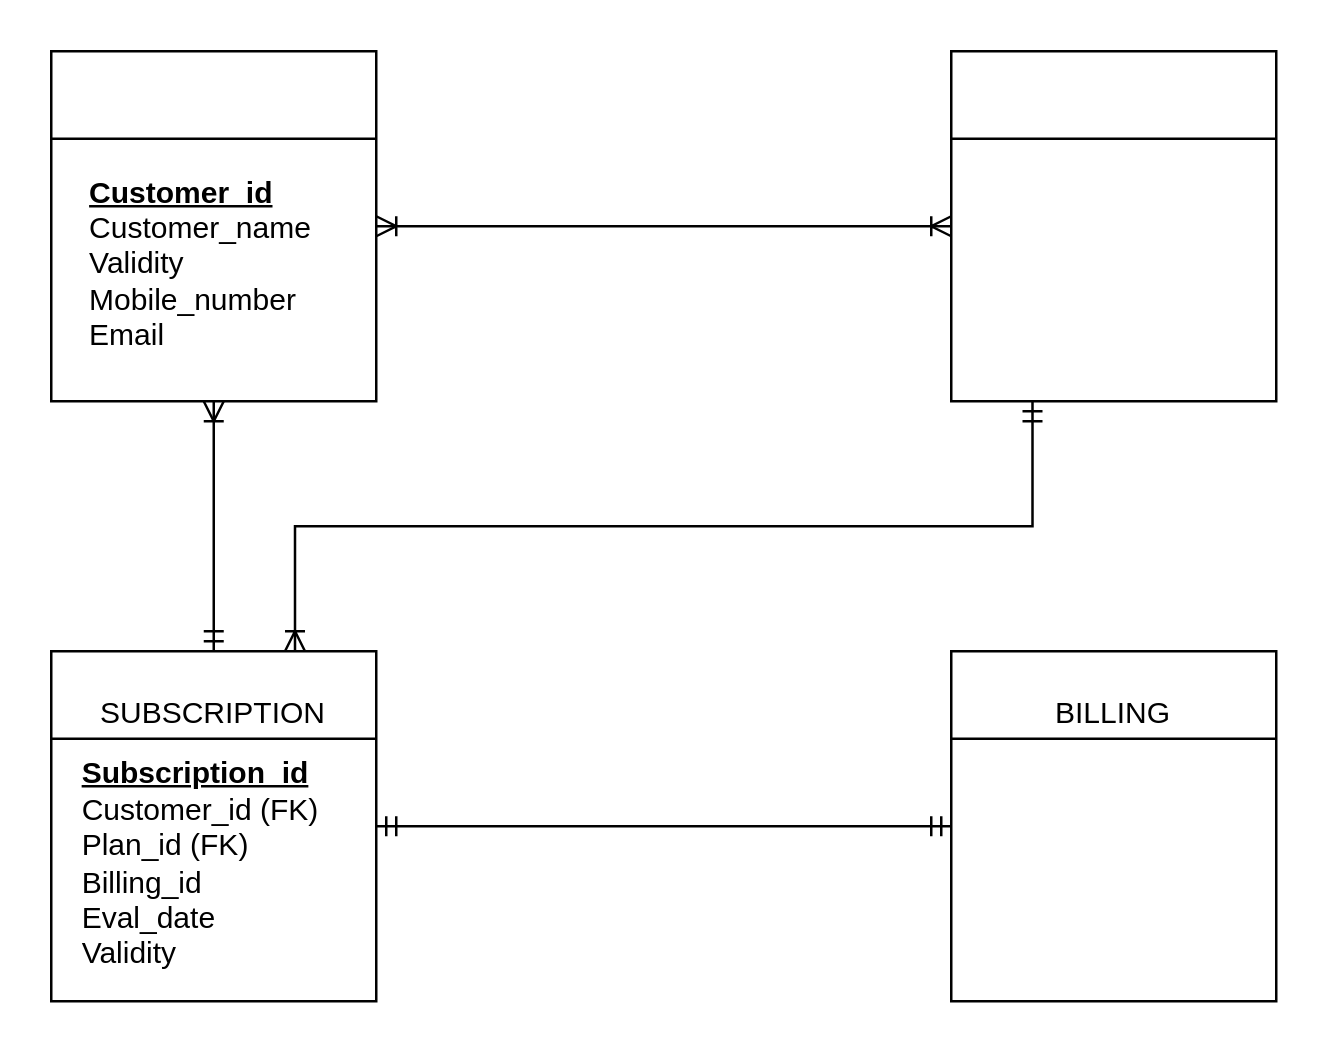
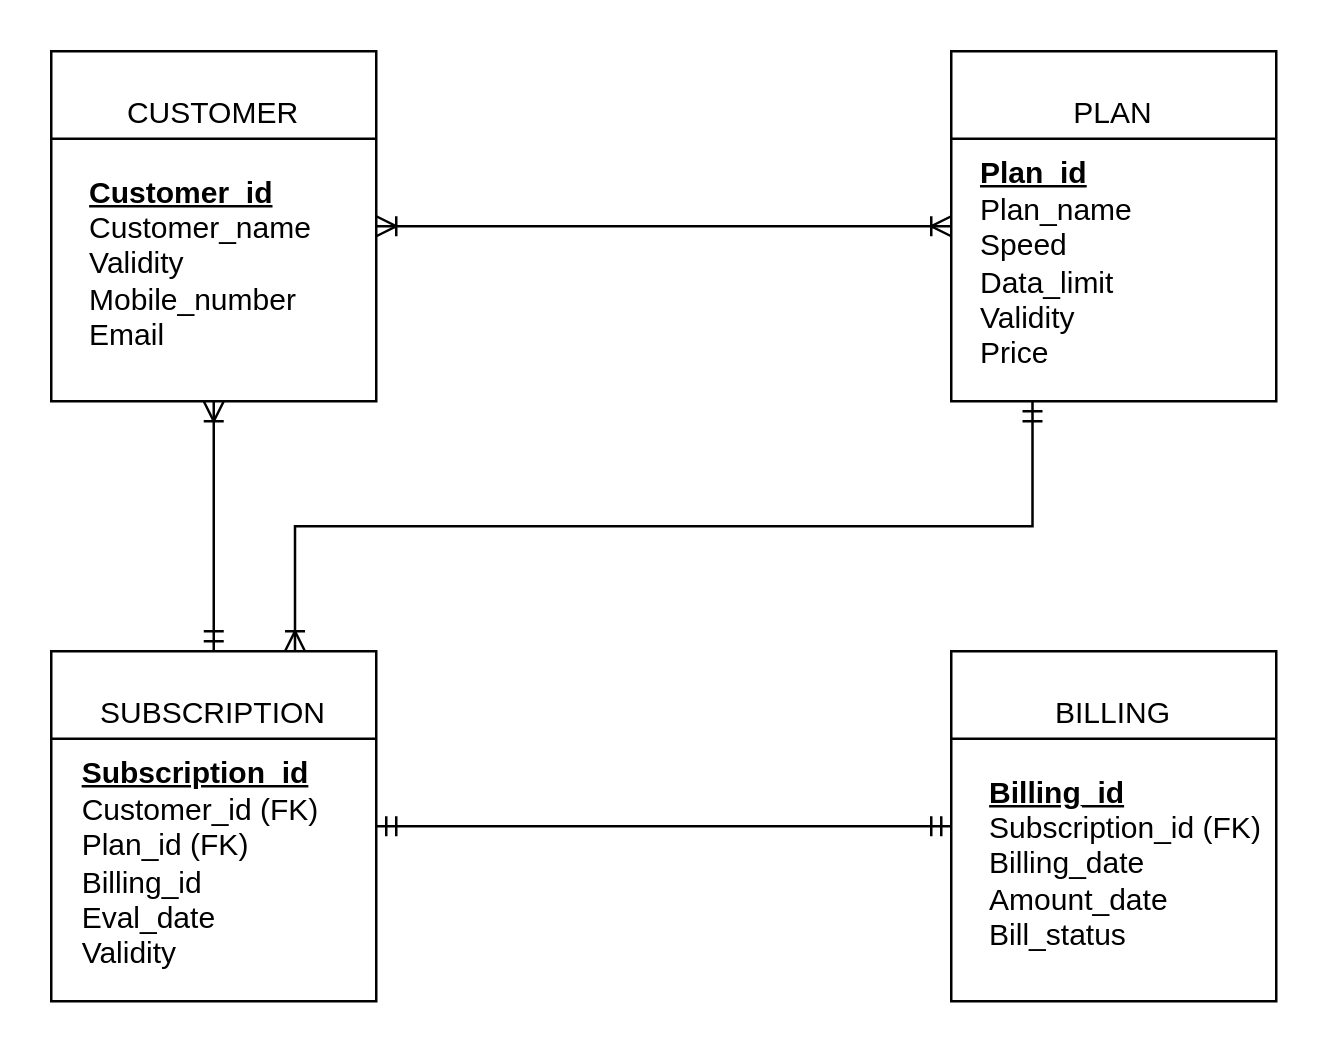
node "CUSTOMER": added
node "PLAN": added
node "Plan_id Plan_name Speed Data_limit Validity Price": added
node "Billing_id Subscription_id (FK) Billing_date Amount_date Bill_status": added
